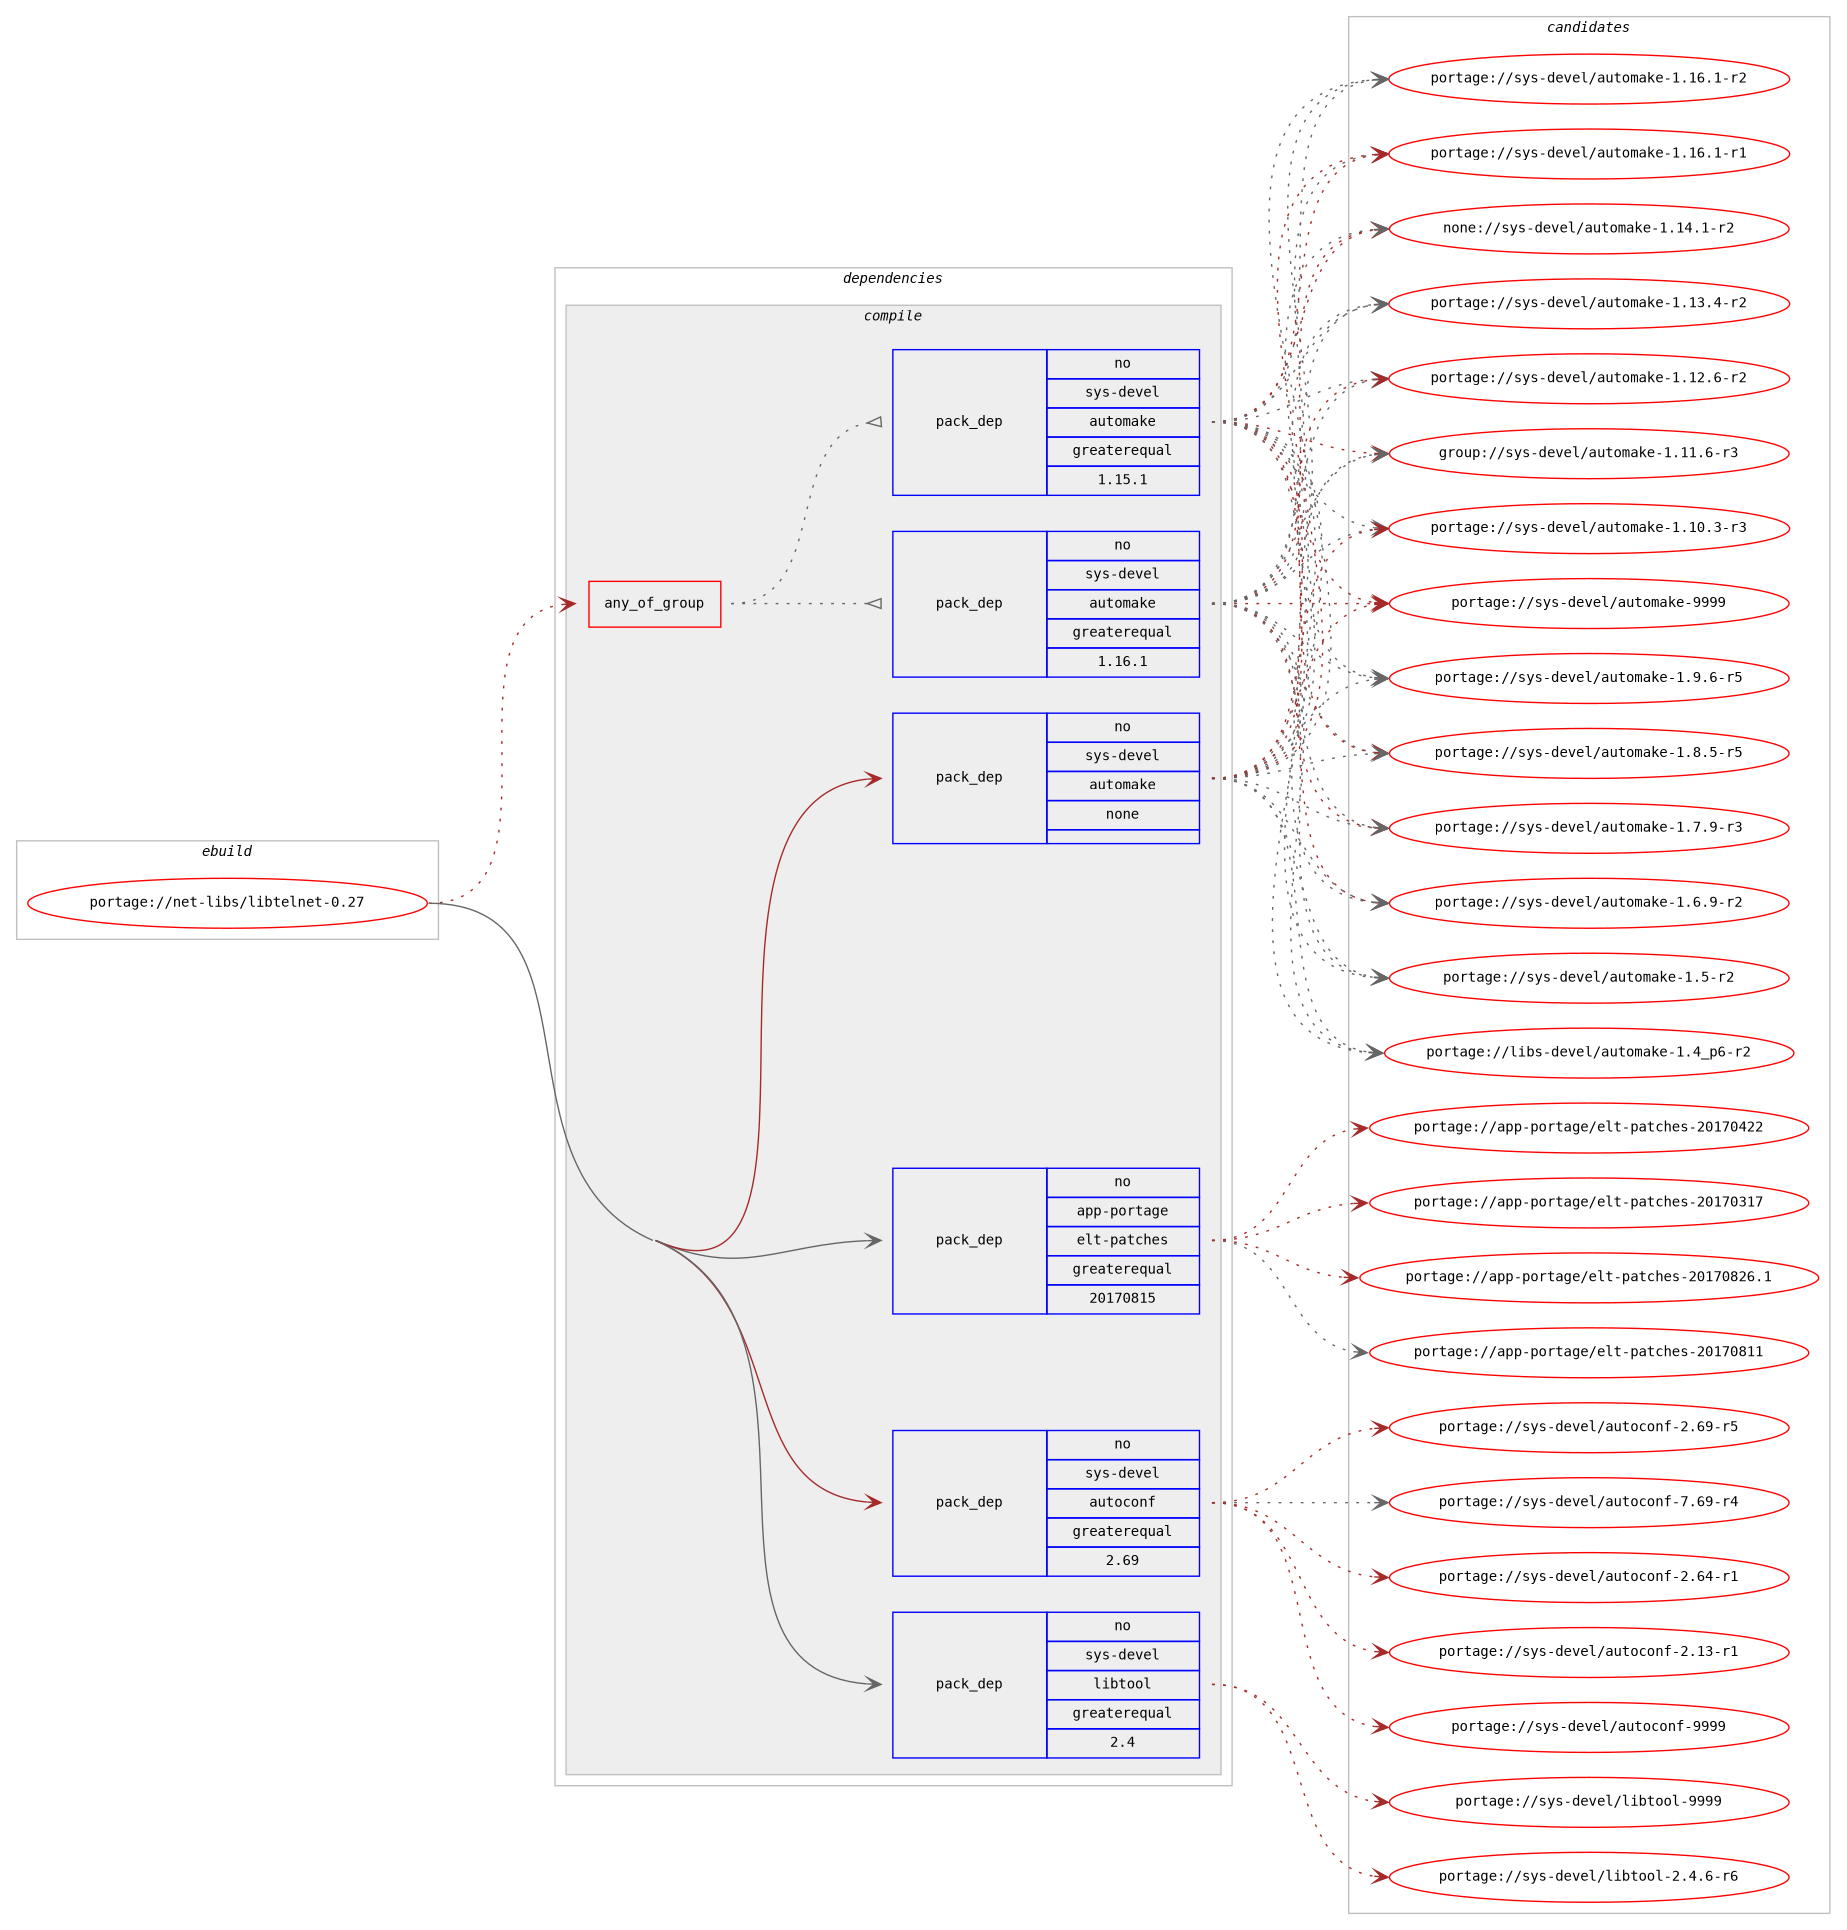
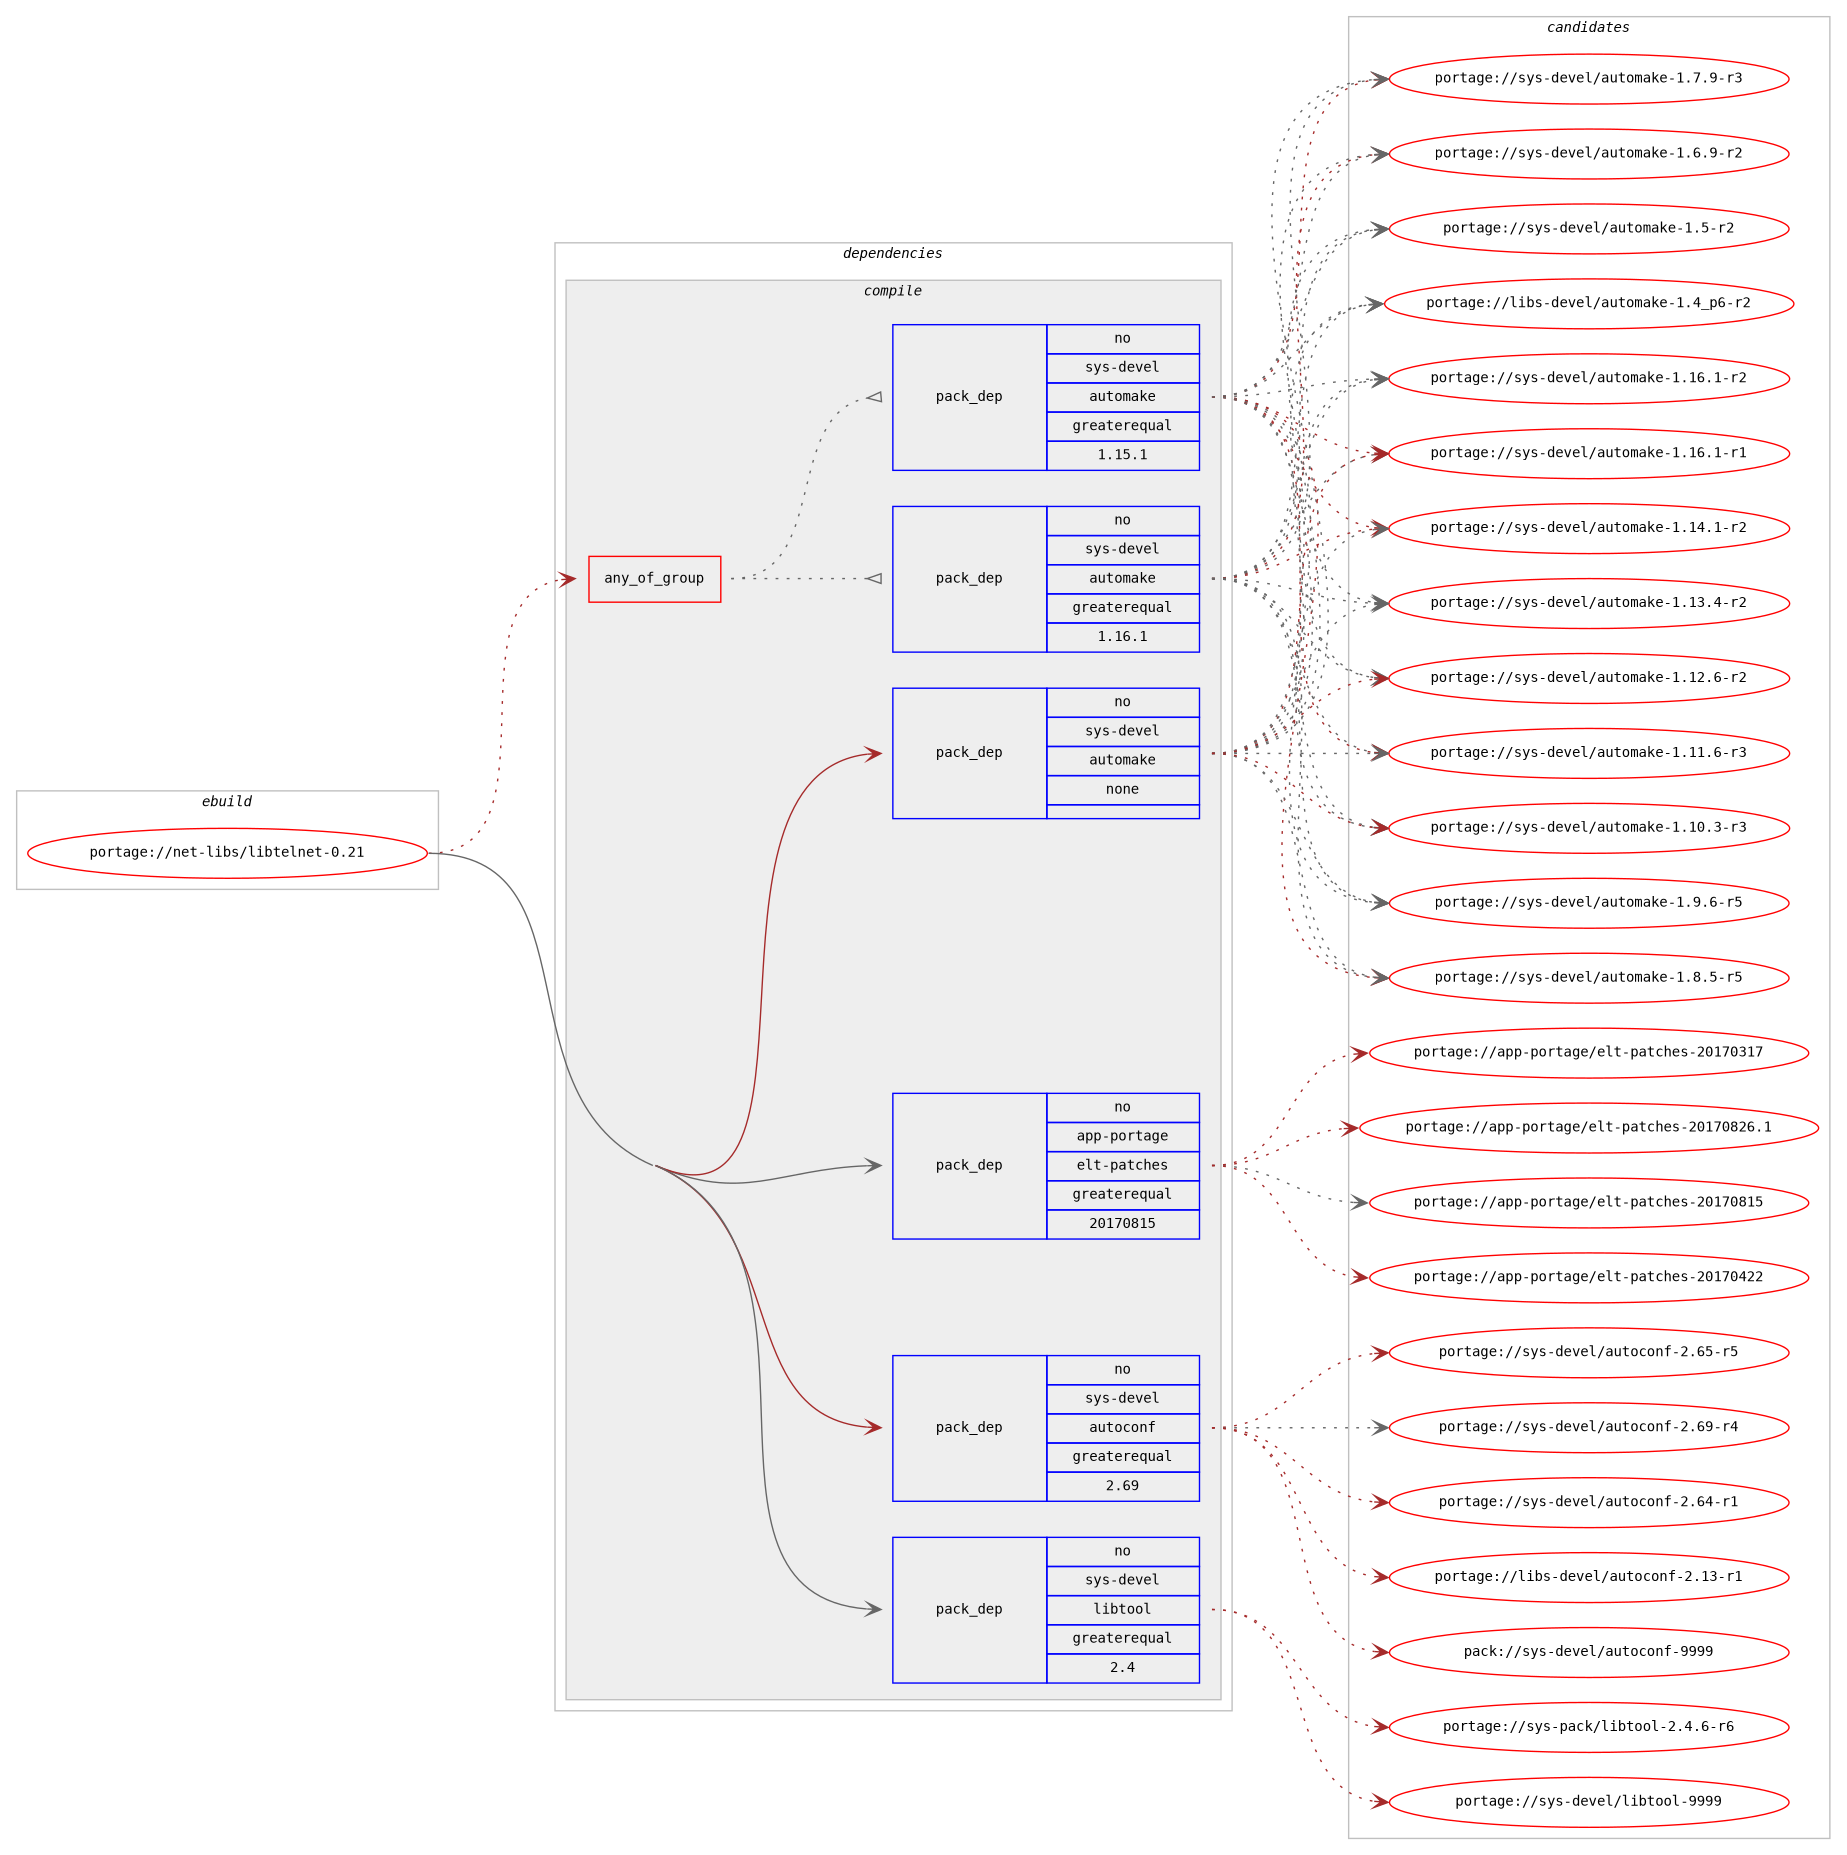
node "none://sys-devel/automake-1.14.1-r2": label "none://sys-devel/automake-1.14.1-r2" -> "portage://sys-devel/automake-1.14.1-r2"
node "group://sys-devel/automake-1.11.6-r3": label "group://sys-devel/automake-1.11.6-r3" -> "portage://sys-devel/automake-1.11.6-r3"
node "portage://sys-devel/automake-9999": removed
node "portage://net-libs/libtelnet-0.27": label "portage://net-libs/libtelnet-0.27" -> "portage://net-libs/libtelnet-0.21"
node "portage://app-portage/elt-patches-20170811": label "portage://app-portage/elt-patches-20170811" -> "portage://app-portage/elt-patches-20170815"
node "portage://sys-devel/autoconf-2.69-r5": label "portage://sys-devel/autoconf-2.69-r5" -> "portage://sys-devel/autoconf-2.65-r5"
node "portage://sys-devel/autoconf-7.69-r4": label "portage://sys-devel/autoconf-7.69-r4" -> "portage://sys-devel/autoconf-2.69-r4"
node "portage://sys-devel/autoconf-2.13-r1": label "portage://sys-devel/autoconf-2.13-r1" -> "portage://libs-devel/autoconf-2.13-r1"
node "portage://sys-devel/autoconf-9999": label "portage://sys-devel/autoconf-9999" -> "pack://sys-devel/autoconf-9999"
node "portage://sys-devel/libtool-2.4.6-r6": label "portage://sys-devel/libtool-2.4.6-r6" -> "portage://sys-pack/libtool-2.4.6-r6"
